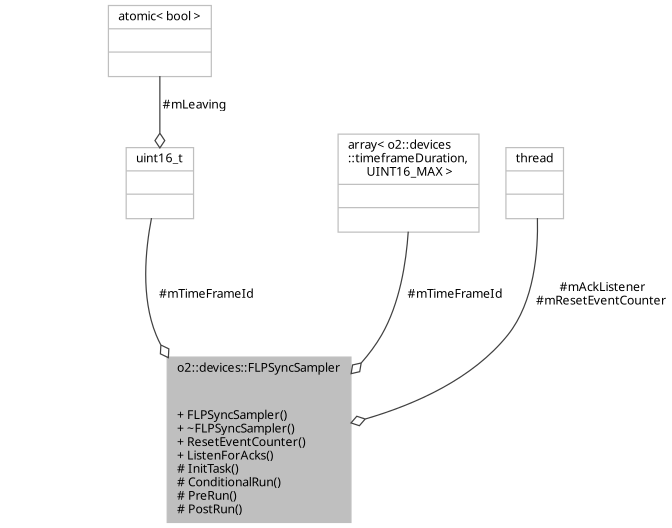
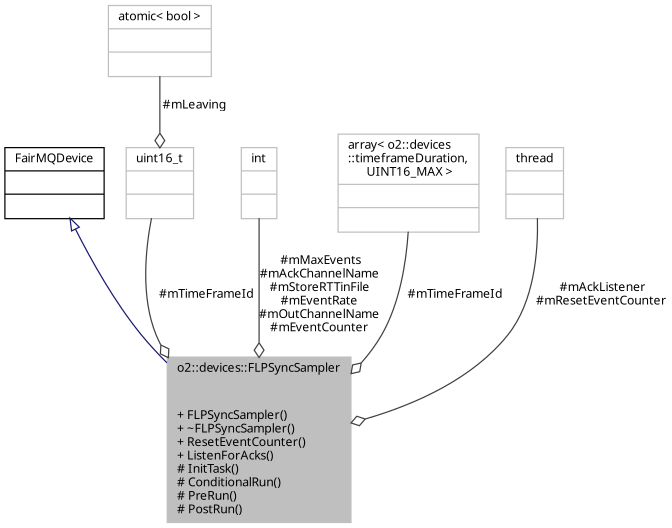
node "FairMQDevice": added
node "int": added
